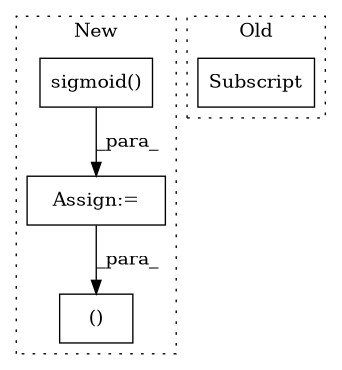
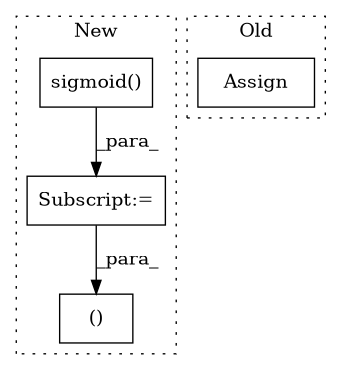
node "Subscript": label "Subscript" -> "Assign"
node "Assign:=": label "Assign:=" -> "Subscript:="
